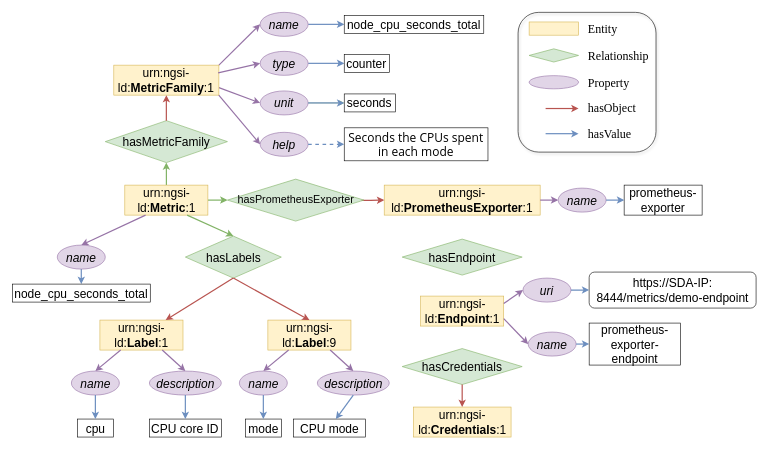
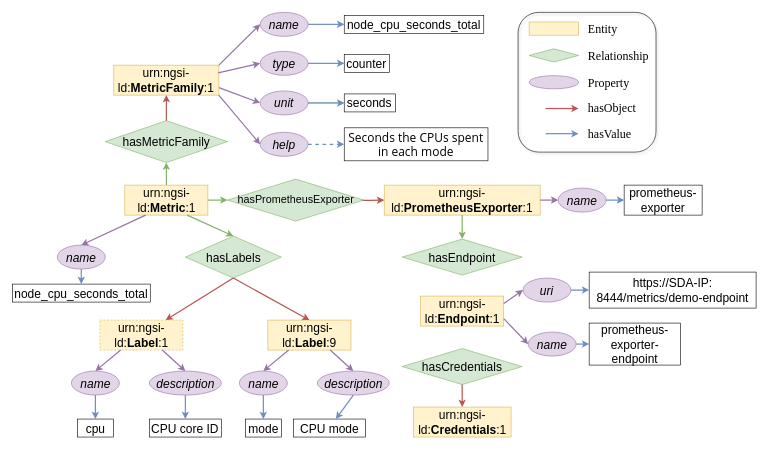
edge "urn:ngsi-ld:PrometheusExporter:1" -> "hasEndpoint": added
node "https://SDA-IP: 8444/metrics/demo-endpoint": shape rounded rectangle -> rectangle
node "urn:ngsi-ld:Label:1": style solid -> dashed
